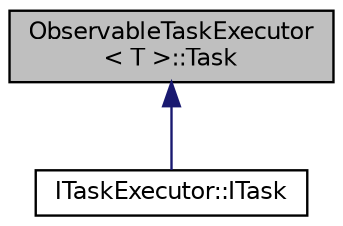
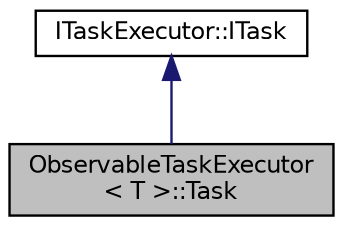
edge "ITaskExecutor::ITask" -> "ObservableTaskExecutor < T >::Task": reversed
